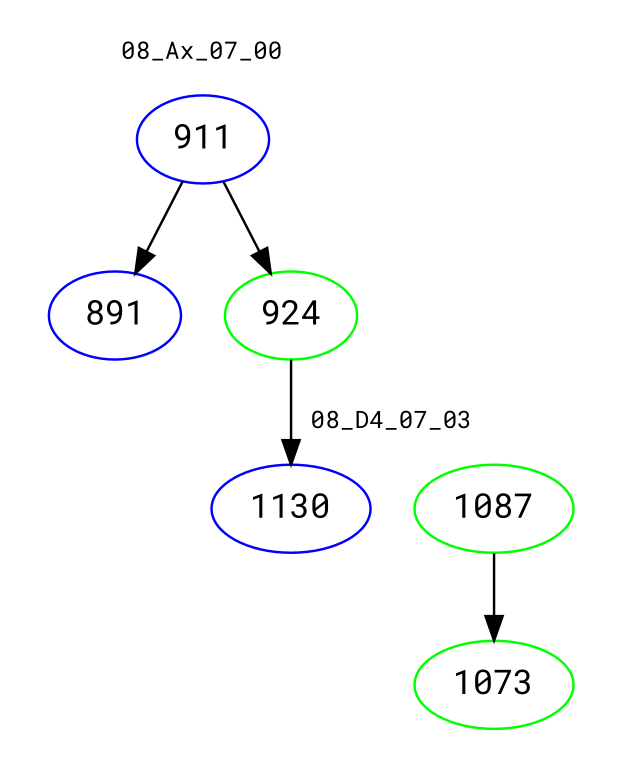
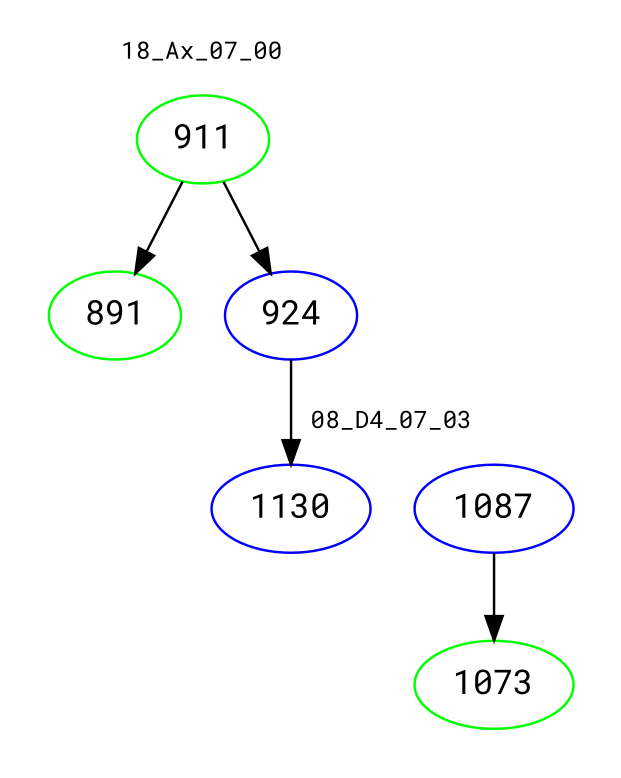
cluster "08_Ax_07_00": label "08_Ax_07_00" -> "18_Ax_07_00"
node "911": color blue -> green
node "891": color blue -> green
node "924": color green -> blue
node "1087": color green -> blue
